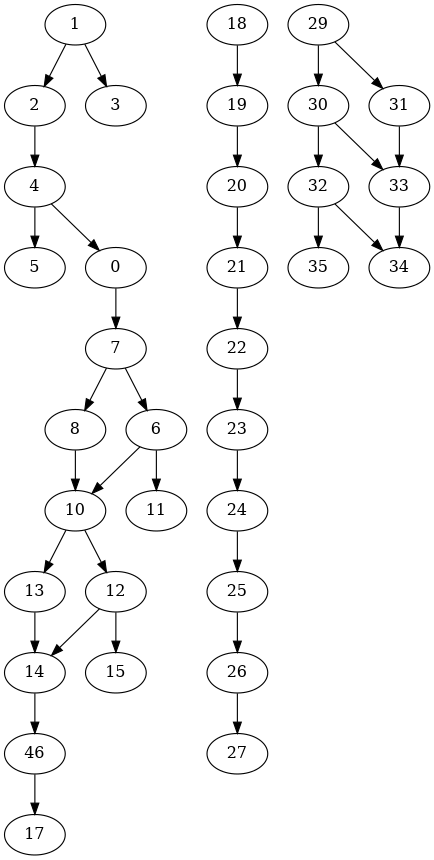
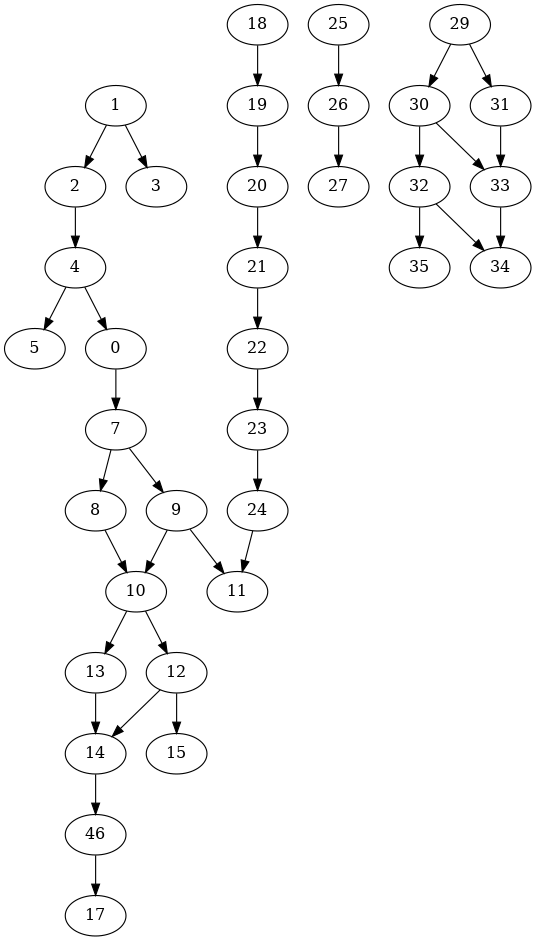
node "6": label "6" -> "9"
edge "24" -> "25": now "24" -> "11"
